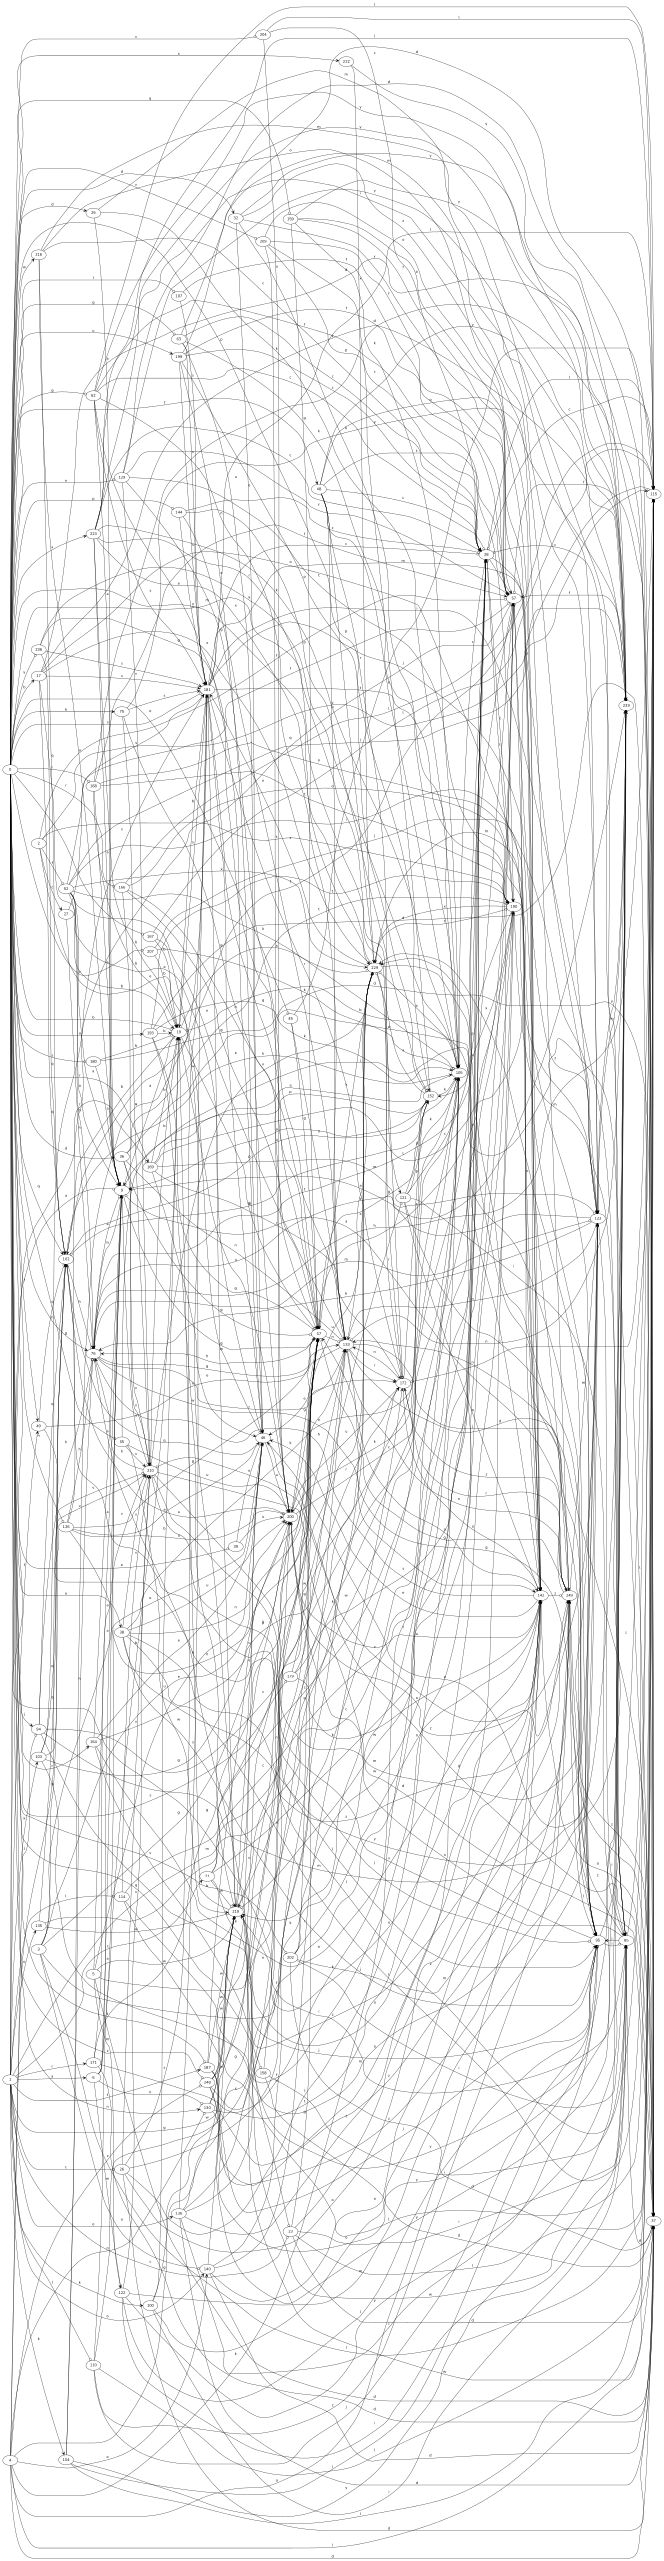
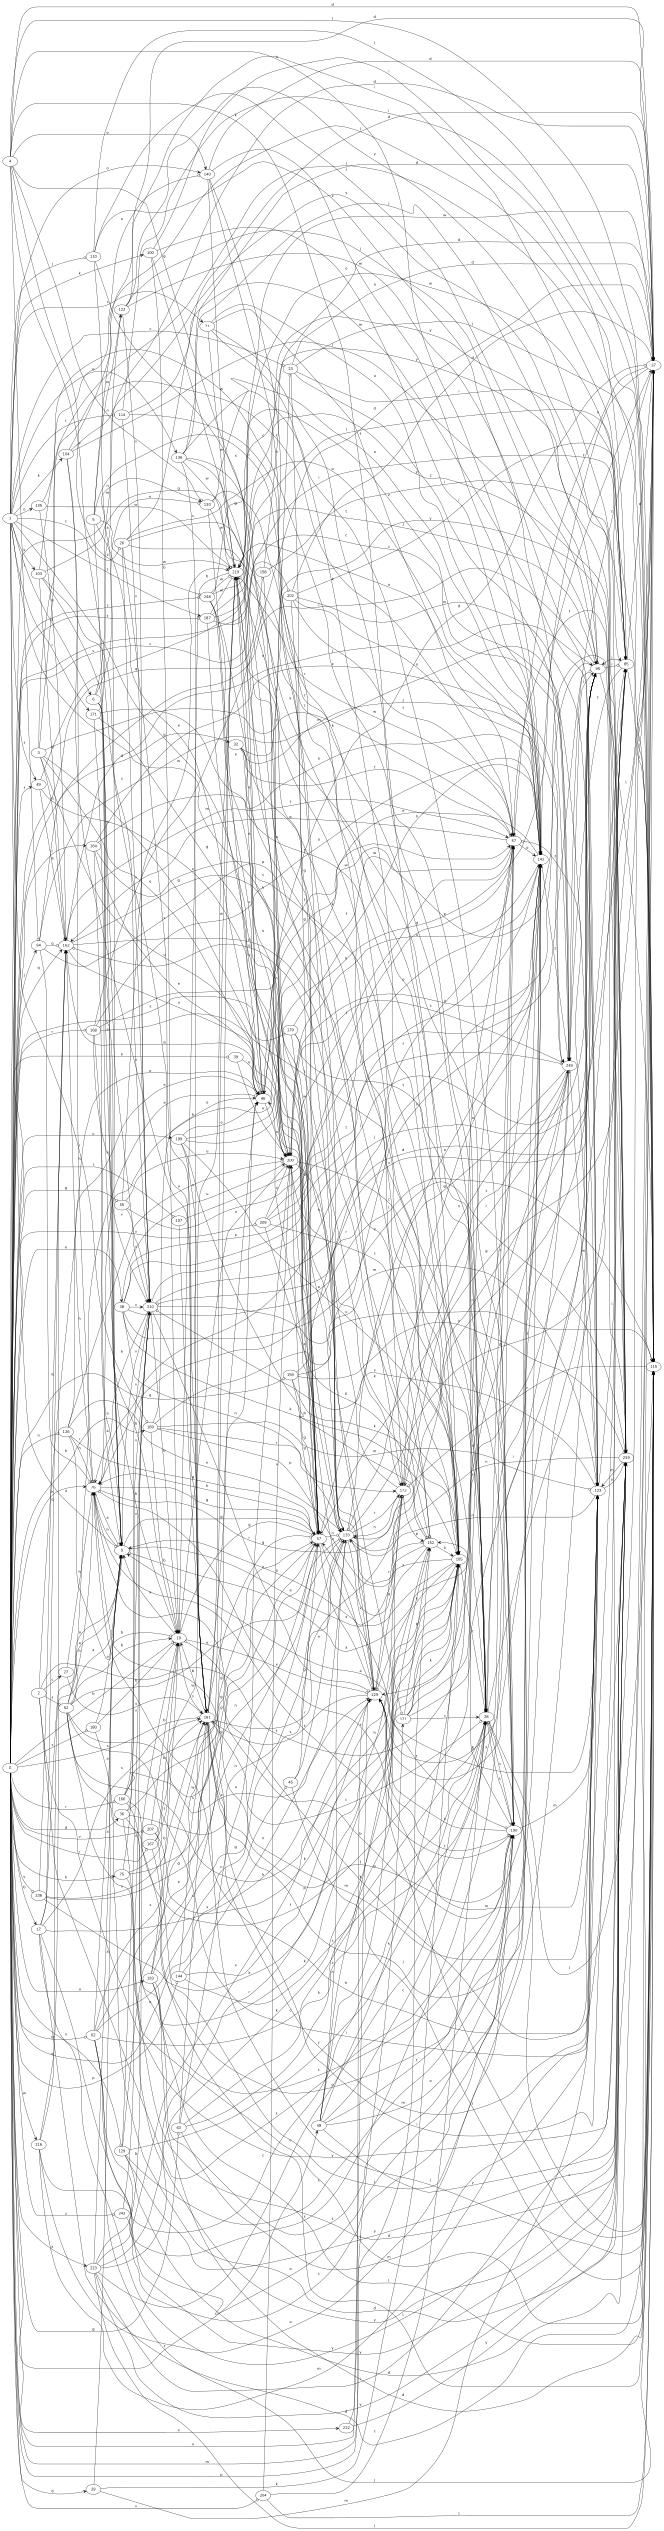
edge "48" -> "229": now "48" -> "152"
node "243": added
